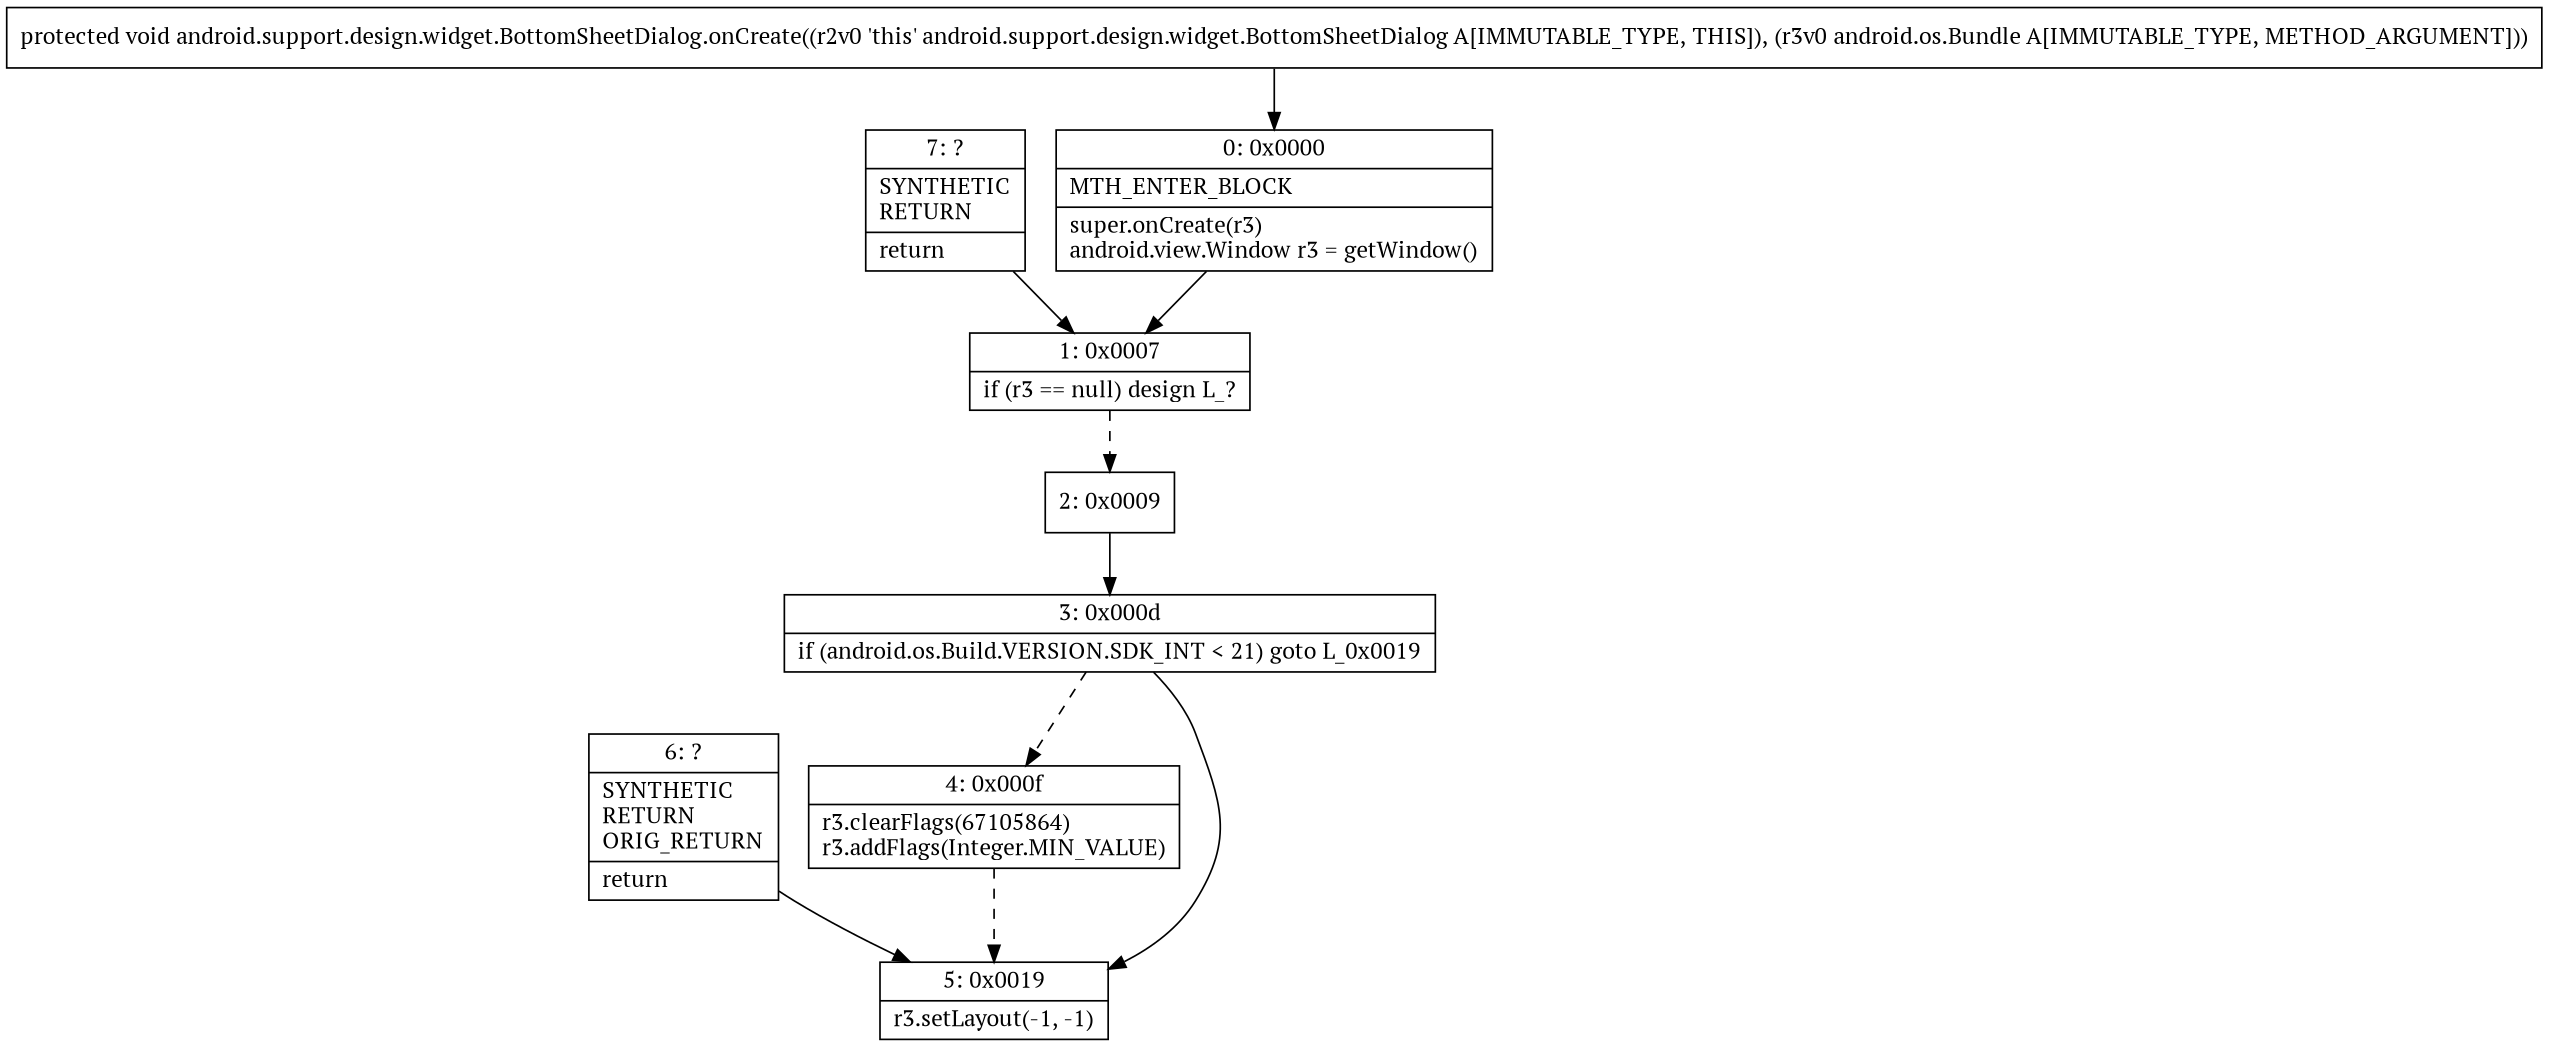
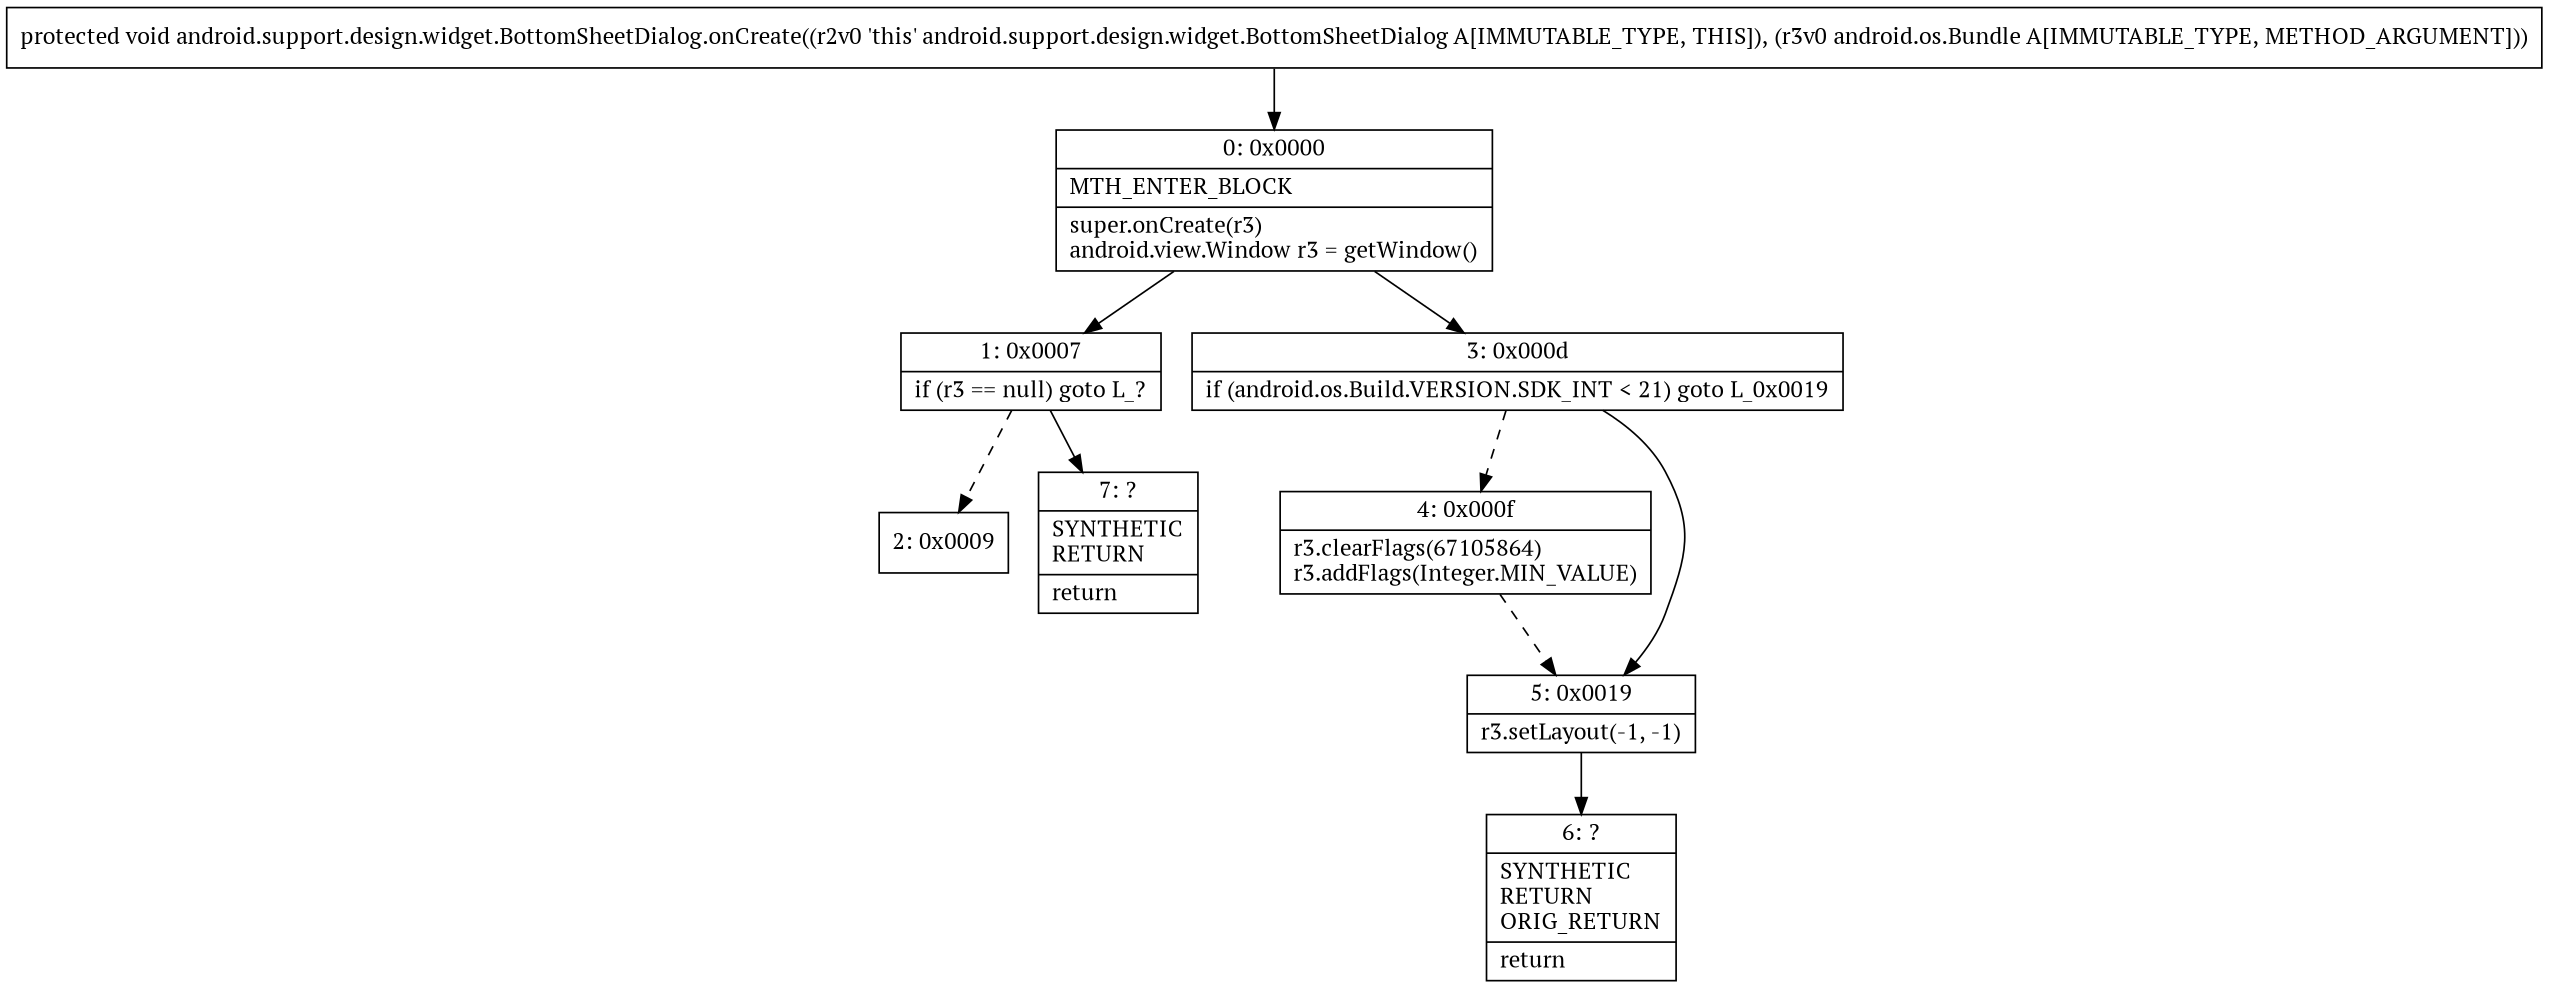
edge "7: ?" -> "1: 0x0007": reversed
node "1: 0x0007": text "if (r3 == null) design L_?" -> "if (r3 == null) goto L_?"
edge "2: 0x0009" -> "3: 0x000d": now "0: 0x0000" -> "3: 0x000d"
edge "6: ?" -> "5: 0x0019": reversed
